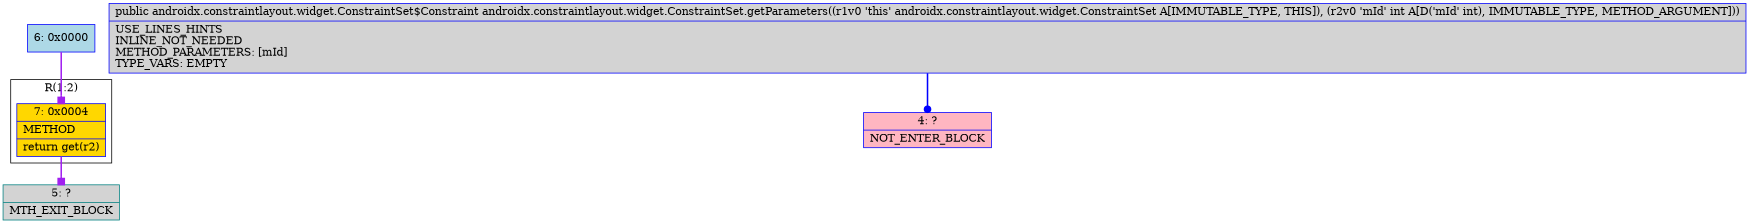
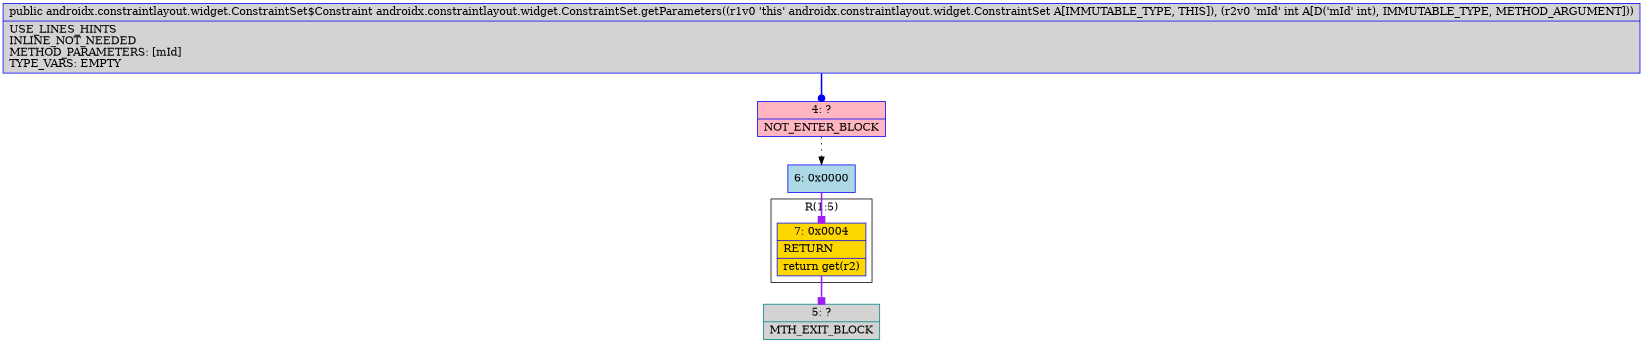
cluster "R(1:2)": label "R(1:2)" -> "R(1:5)"
node "7: 0x0004": text "METHOD" -> "RETURN"
edge "4: ?" -> "6: 0x0000": added
